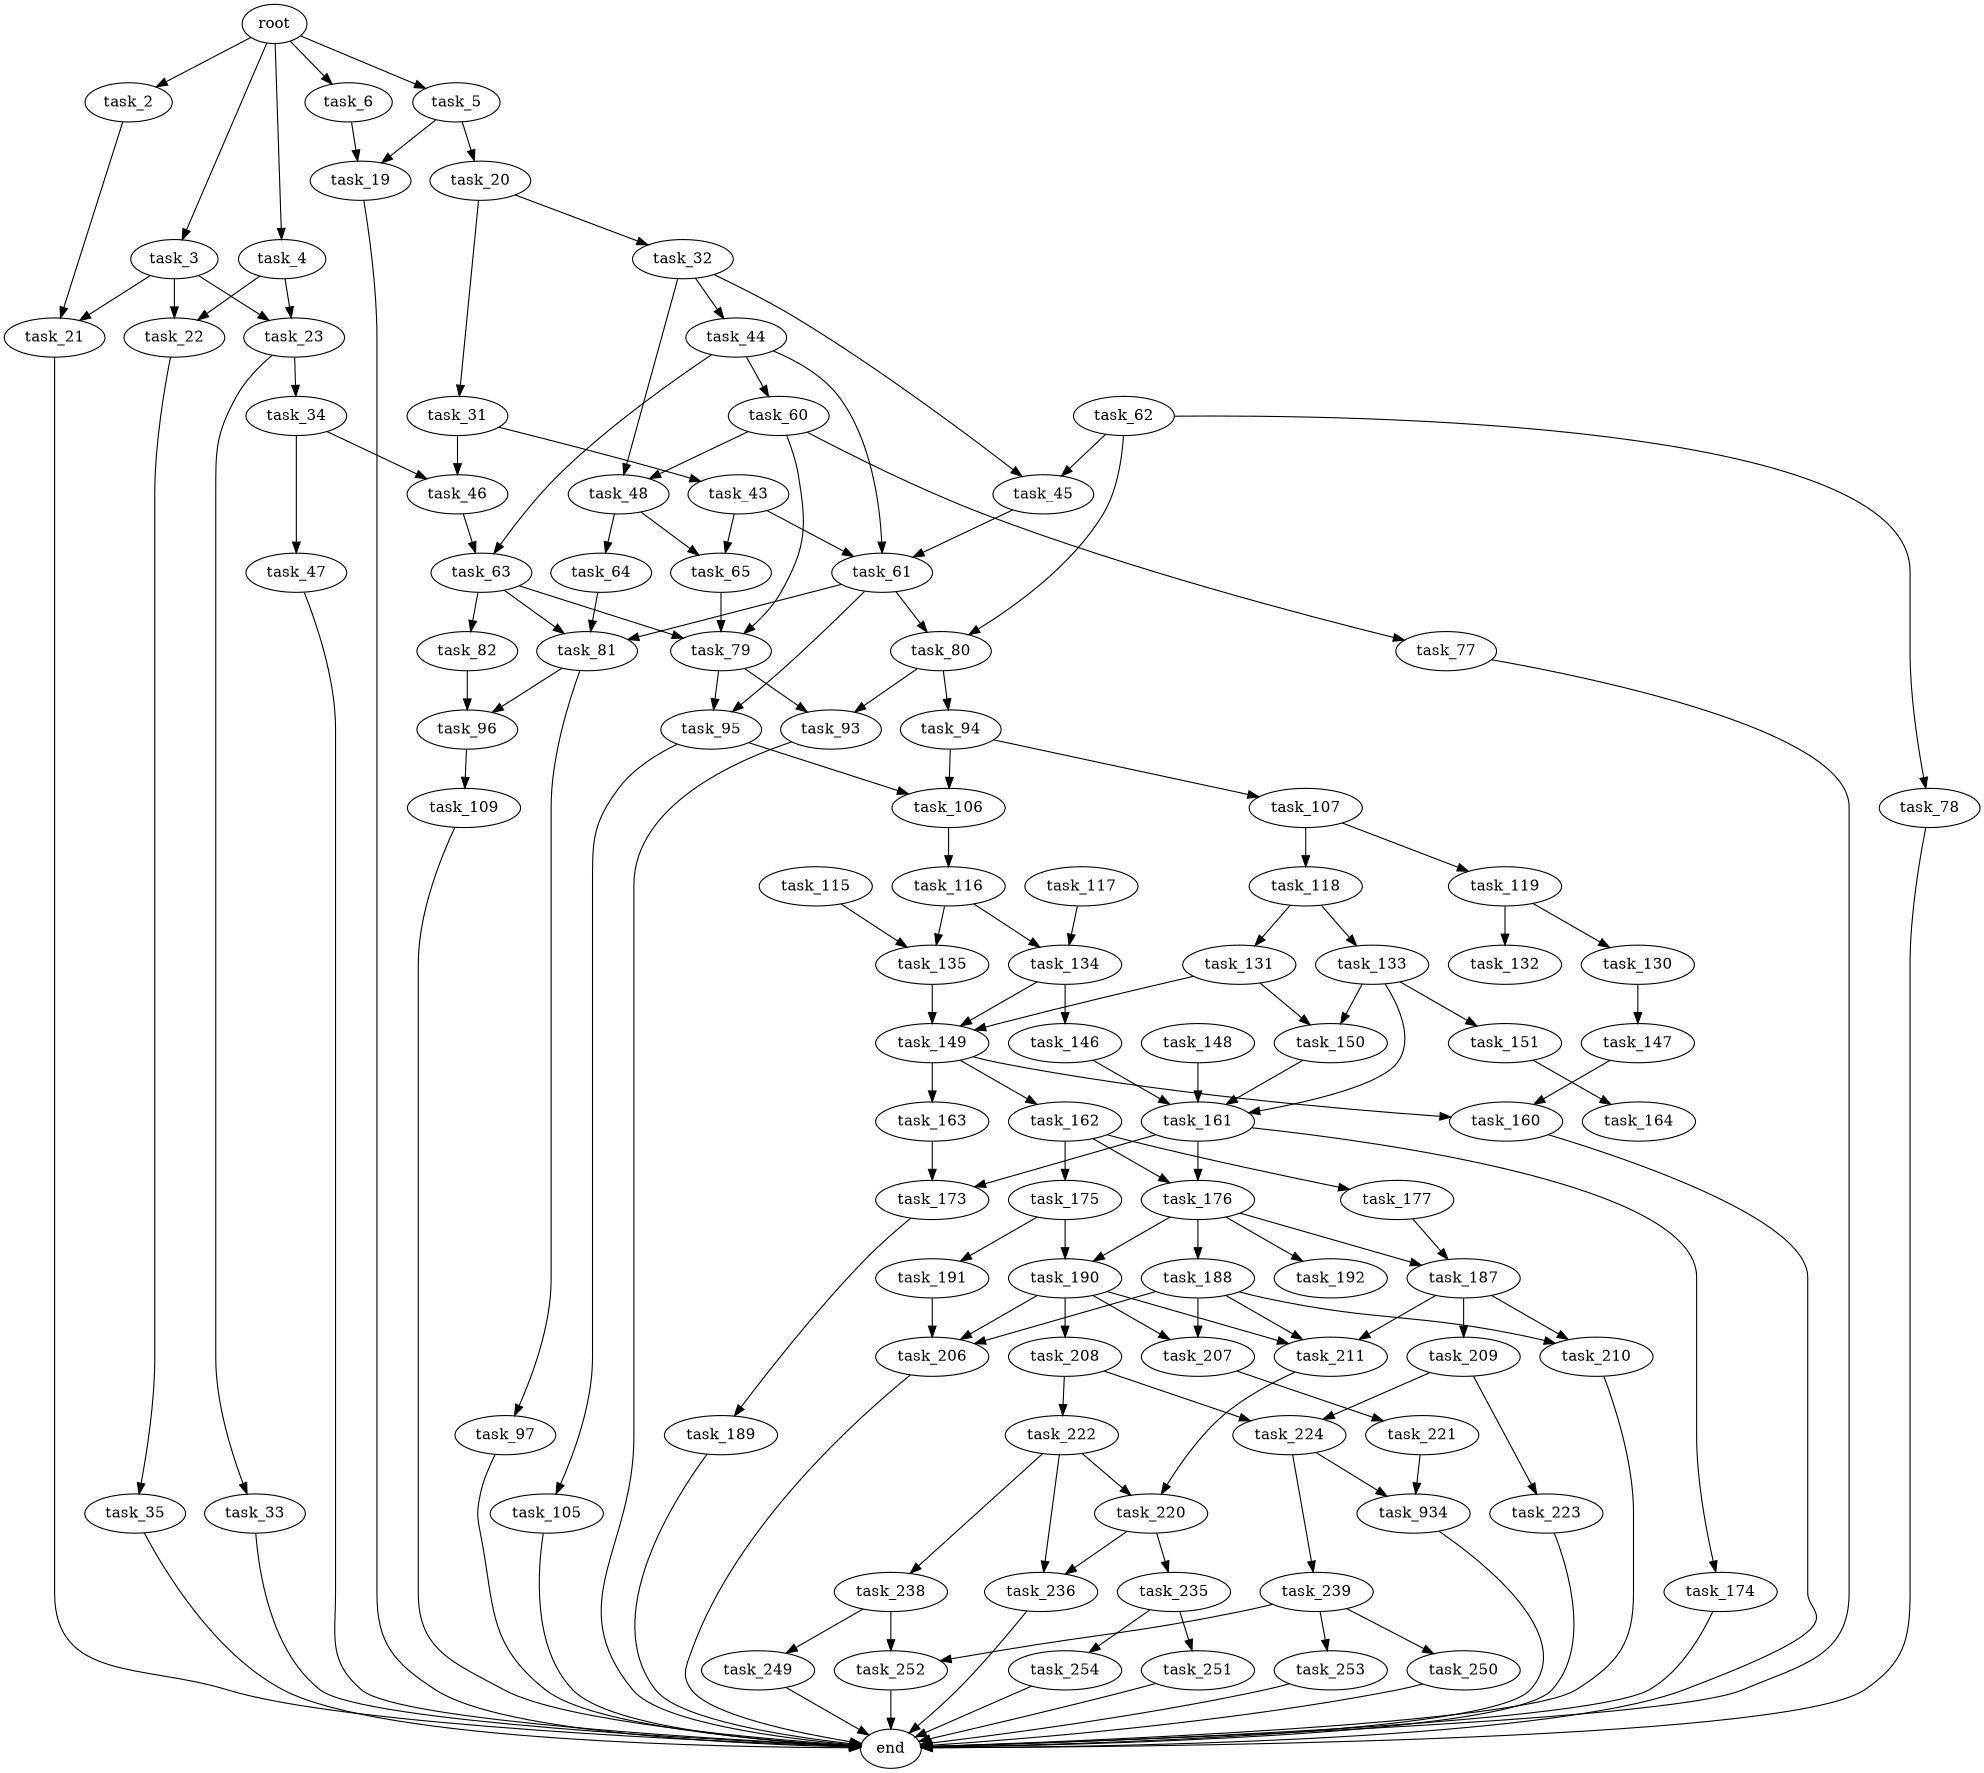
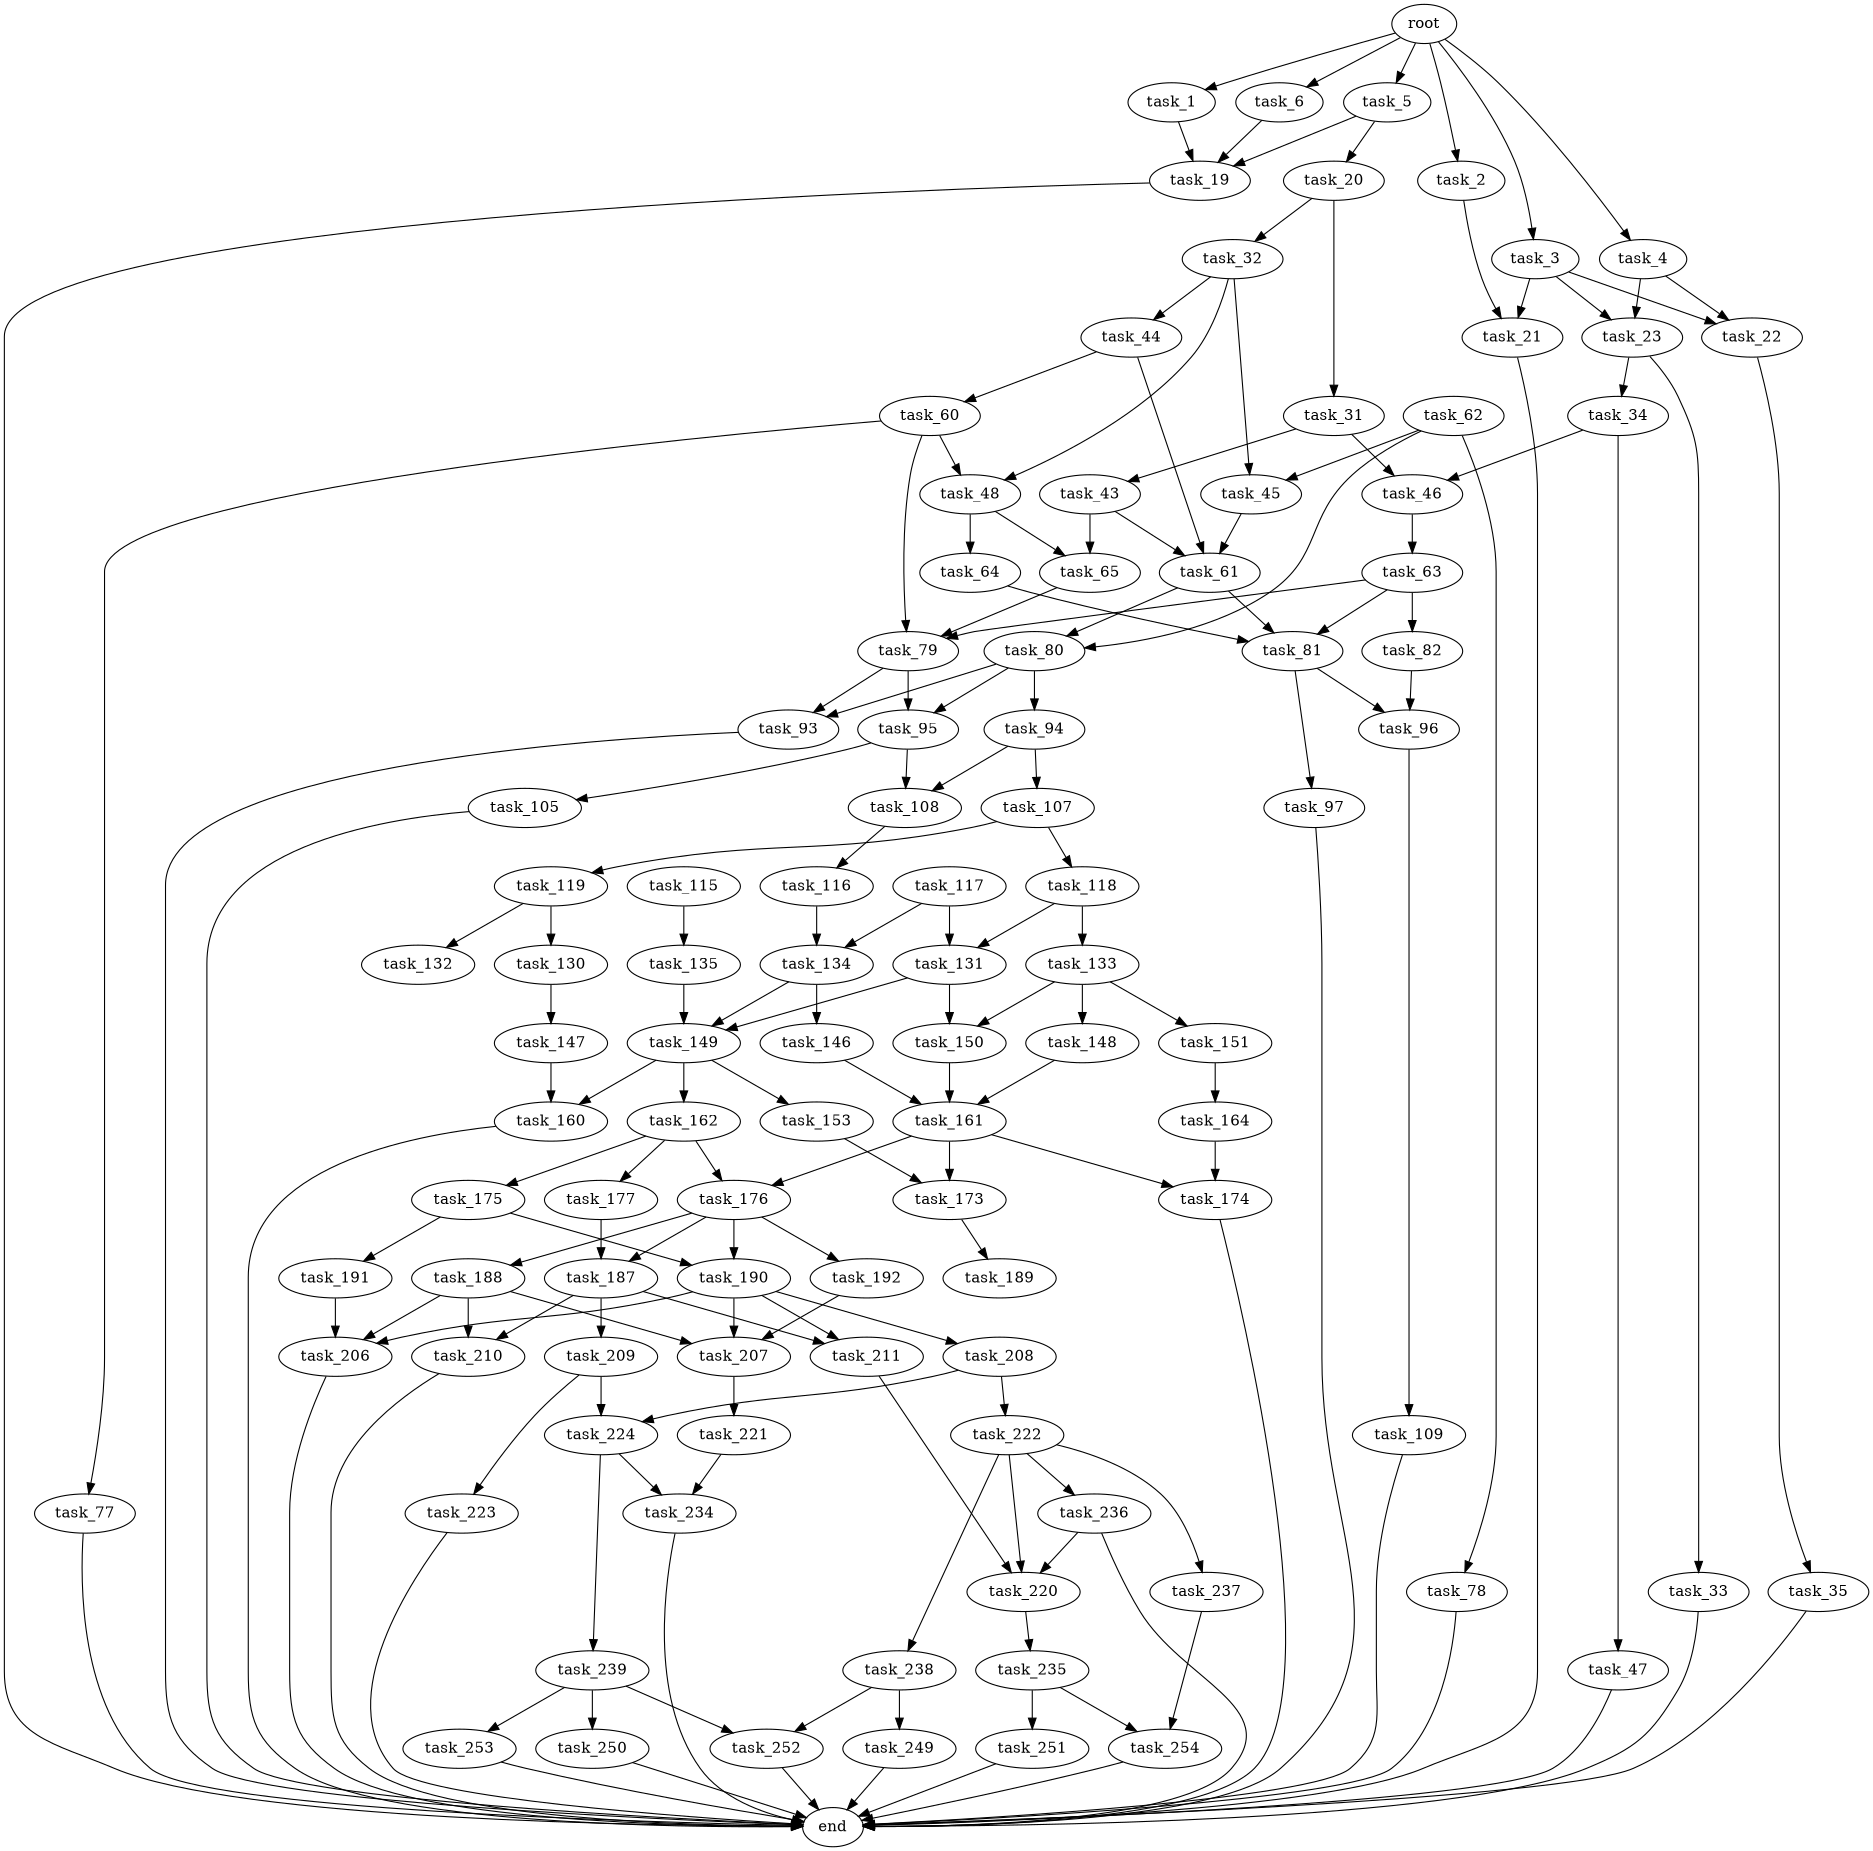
node "task_1": added
edge "task_44" -> "task_63": removed
edge "task_61" -> "task_95": now "task_80" -> "task_95"
node "task_106": label "task_106" -> "task_108"
edge "task_116" -> "task_135": removed
edge "task_117" -> "task_131": added
edge "task_133" -> "task_161": now "task_133" -> "task_148"
node "task_163": label "task_163" -> "task_153"
edge "task_164" -> "task_174": added
edge "task_192" -> "task_207": added
edge "task_188" -> "task_211": removed
node "task_934": label "task_934" -> "task_234"
edge "task_220" -> "task_236": reversed
node "task_237": added
edge "task_189" -> "end": removed
